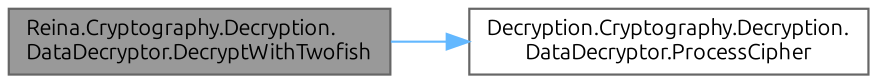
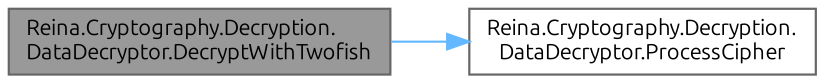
node "Decryption.Cryptography.Decryption. DataDecryptor.ProcessCipher": label "Decryption.Cryptography.Decryption. DataDecryptor.ProcessCipher" -> "Reina.Cryptography.Decryption. DataDecryptor.ProcessCipher"
